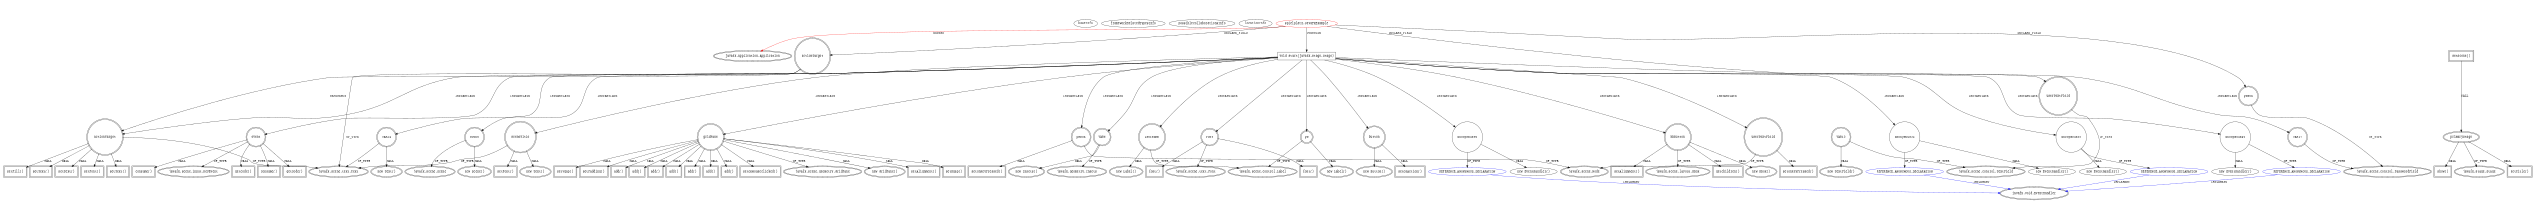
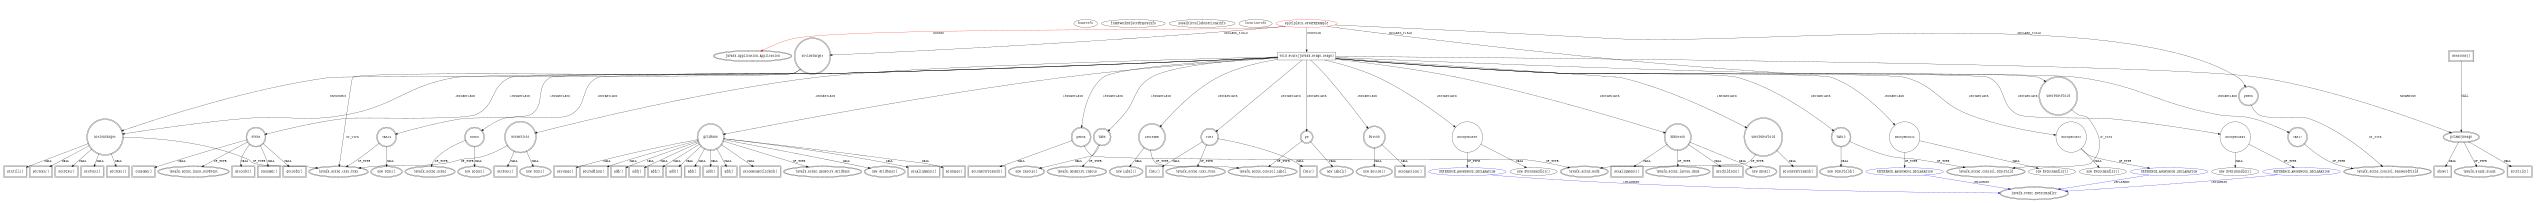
edge "void start(javafx.stage.Stage)" -> "primaryStage": added, label "PARAMETER"
edge "void start(javafx.stage.Stage)" -> "VAR13": added, label "INSTANTIATE"
node "javafx.void.EventHandler": label "javafx.void.EventHandler" -> "javafx.event.EventHandler"
